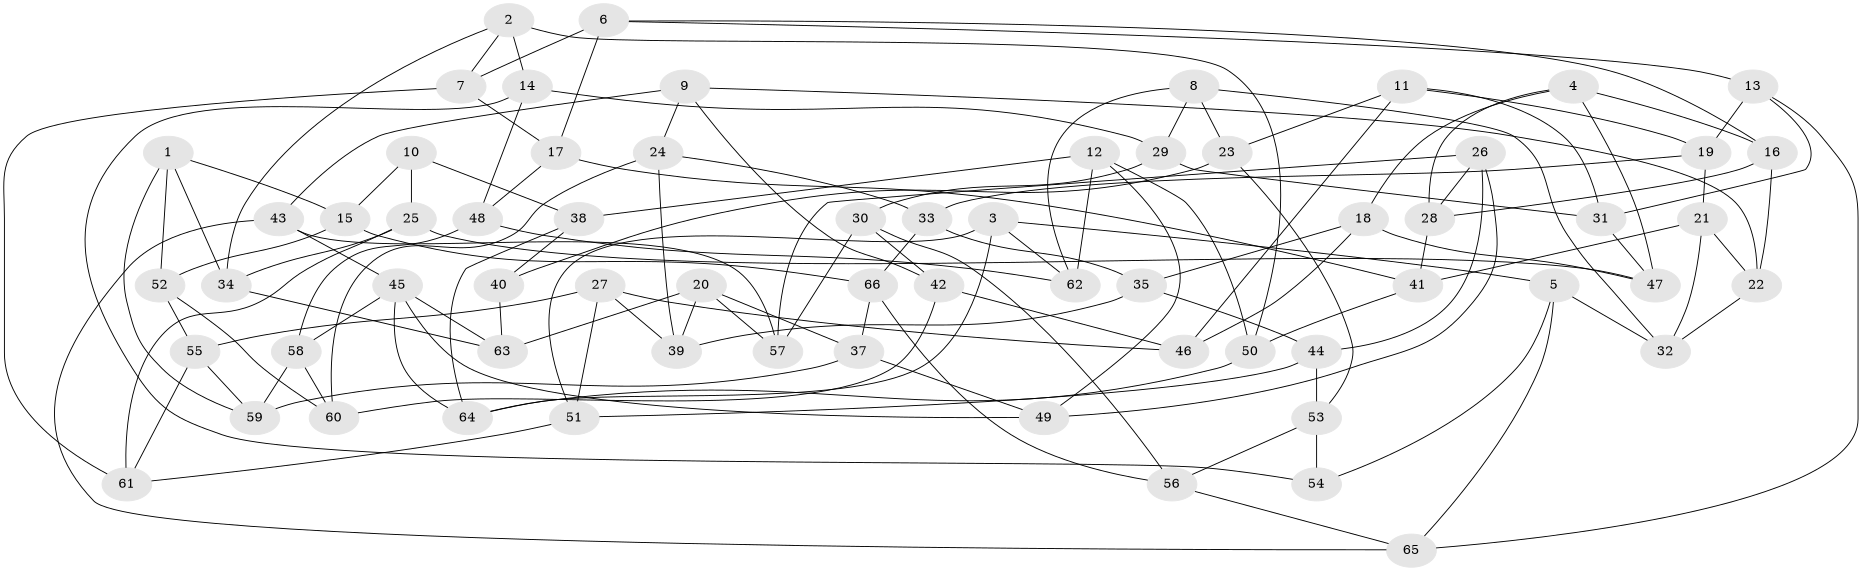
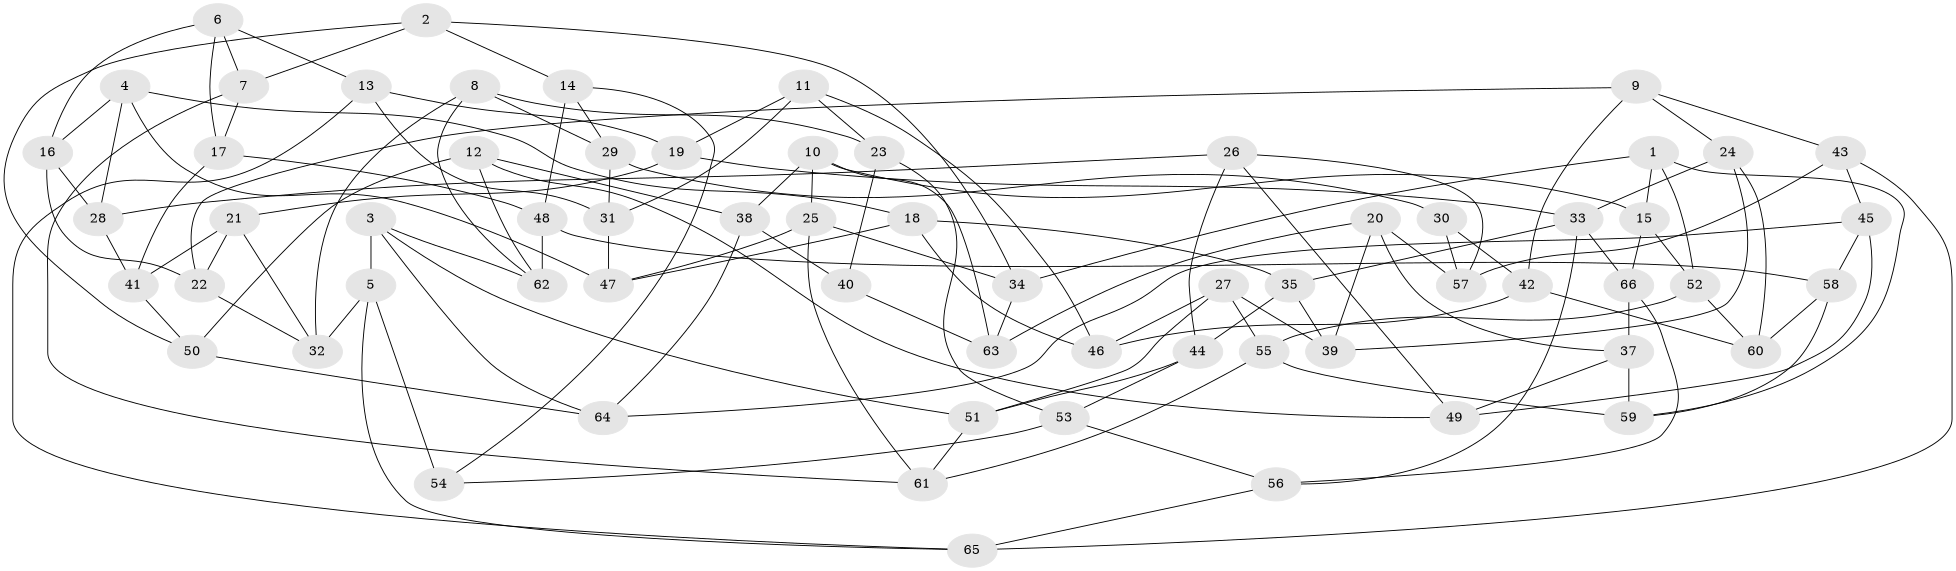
edge "45" -- "63": now "10" -- "63"
edge "30" -- "56": now "33" -- "56"
